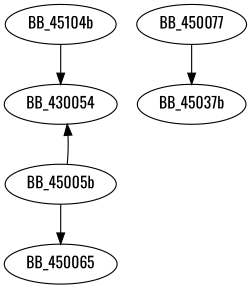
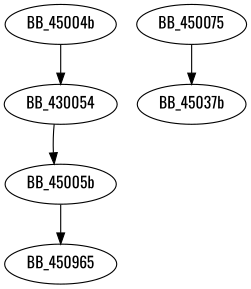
node "BB_45104b": label "BB_45104b" -> "BB_45004b"
node "BB_450077": label "BB_450077" -> "BB_450075"
edge "BB_45005b" -> "BB_430054": reversed
node "BB_450065": label "BB_450065" -> "BB_450965"
